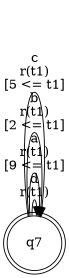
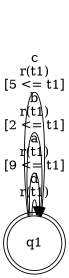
node "q7": label "q7" -> "q1"
